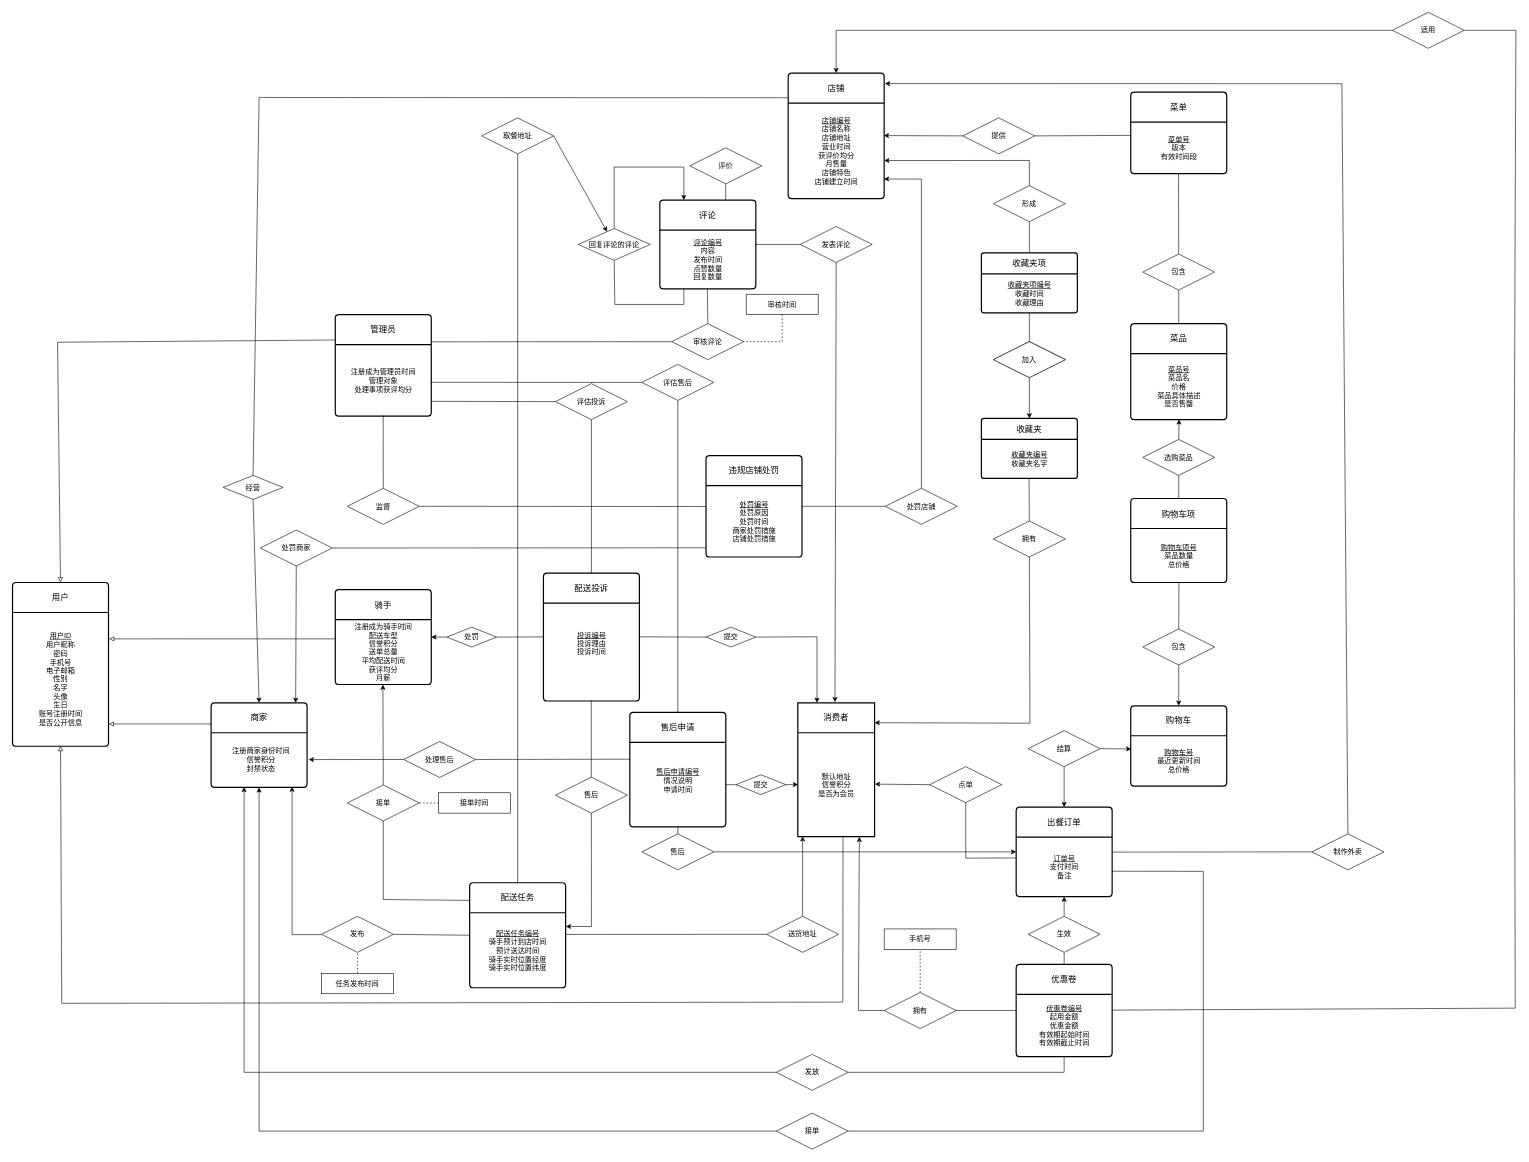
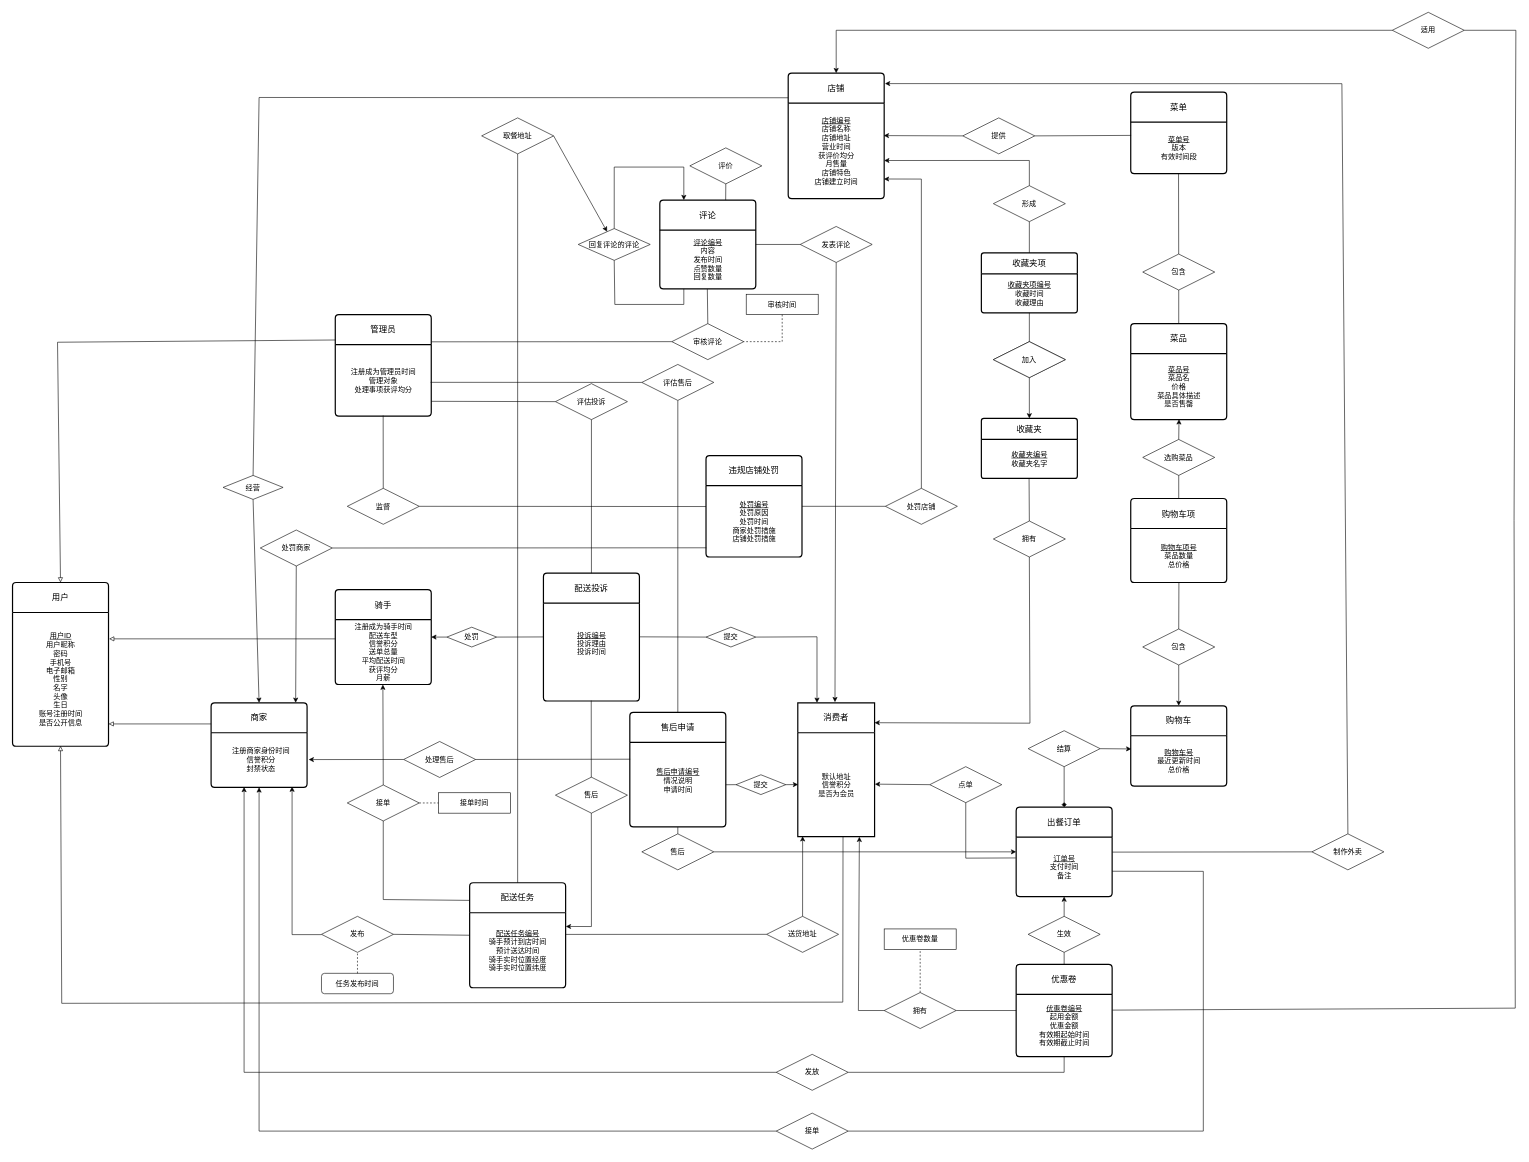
edge "结算" -> "出餐订单": arrowhead classic -> diamond
node "手机号": label "手机号" -> "优惠卷数量"
node "任务发布时间": shape rectangle -> rounded rectangle
